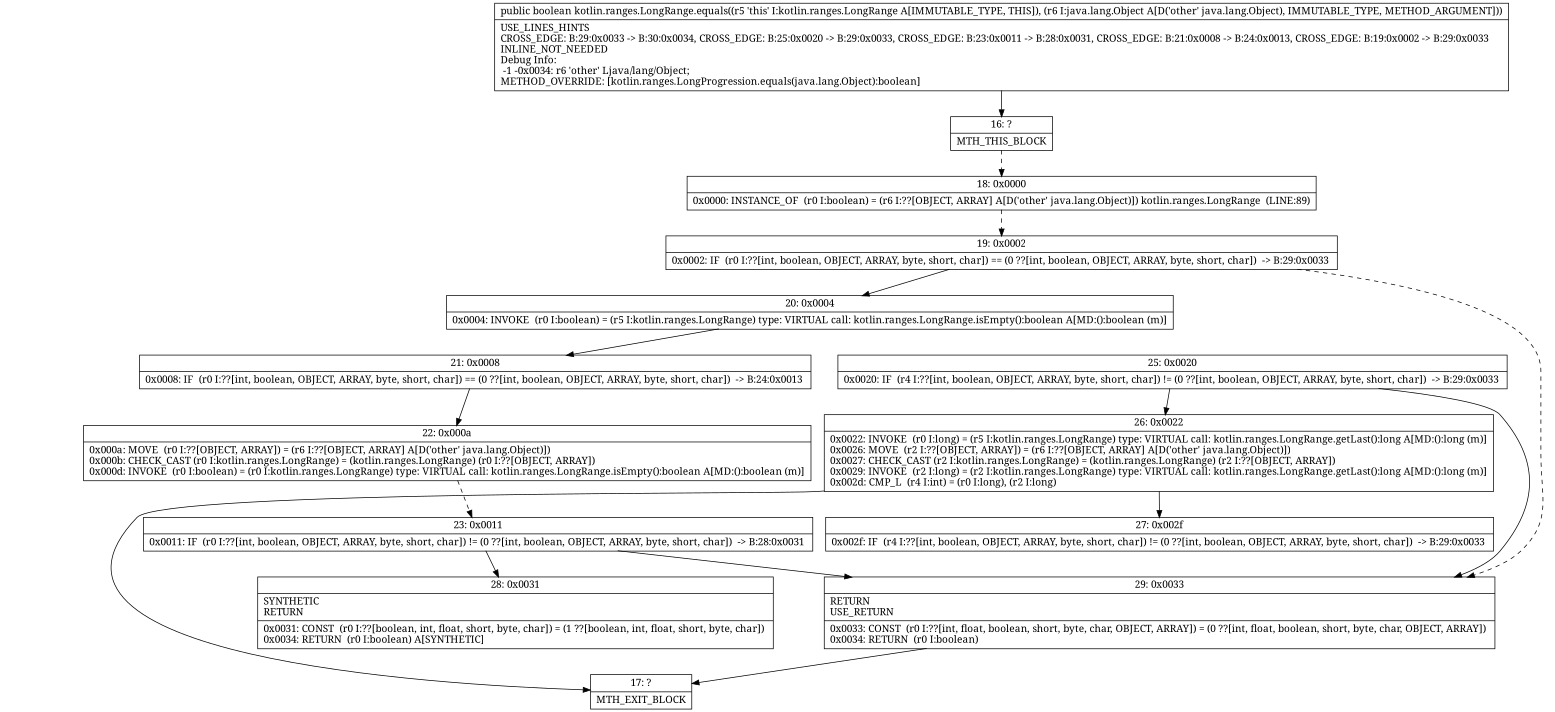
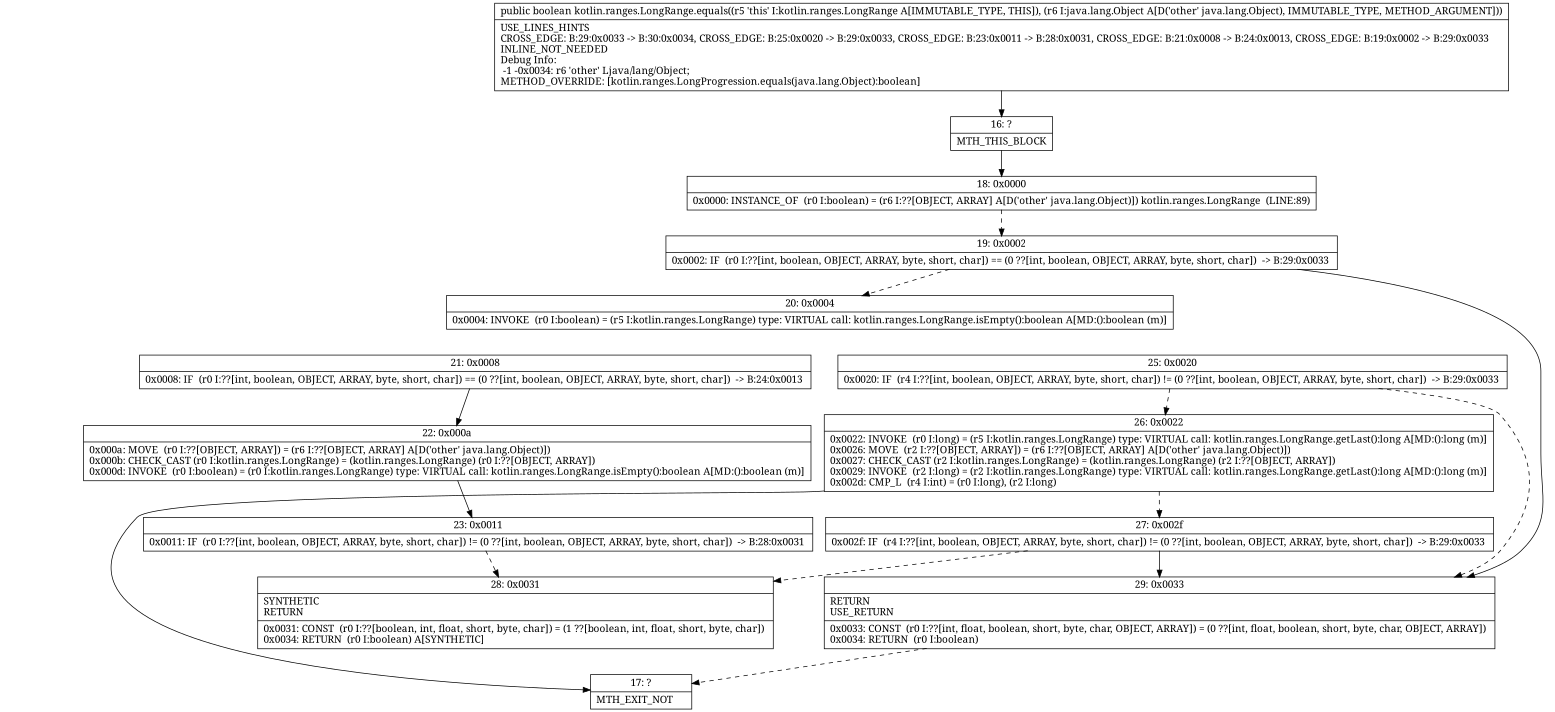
edge "16: ?" -> "18: 0x0000": style dashed -> solid
edge "19: 0x0002" -> "20: 0x0004": style solid -> dashed
edge "20: 0x0004" -> "21: 0x0008": removed
edge "19: 0x0002" -> "29: 0x0033": style dashed -> solid
edge "25: 0x0020" -> "26: 0x0022": style solid -> dashed
edge "25: 0x0020" -> "29: 0x0033": style solid -> dashed
edge "22: 0x000a" -> "23: 0x0011": style dashed -> solid
edge "26: 0x0022" -> "27: 0x002f": style solid -> dashed
edge "23: 0x0011" -> "28: 0x0031": style solid -> dashed
edge "23: 0x0011" -> "29: 0x0033": now "27: 0x002f" -> "29: 0x0033"
edge "27: 0x002f" -> "28: 0x0031": added
edge "29: 0x0033" -> "17: ?": style solid -> dashed
node "17: ?": text "MTH_EXIT_BLOCK" -> "MTH_EXIT_NOT"
